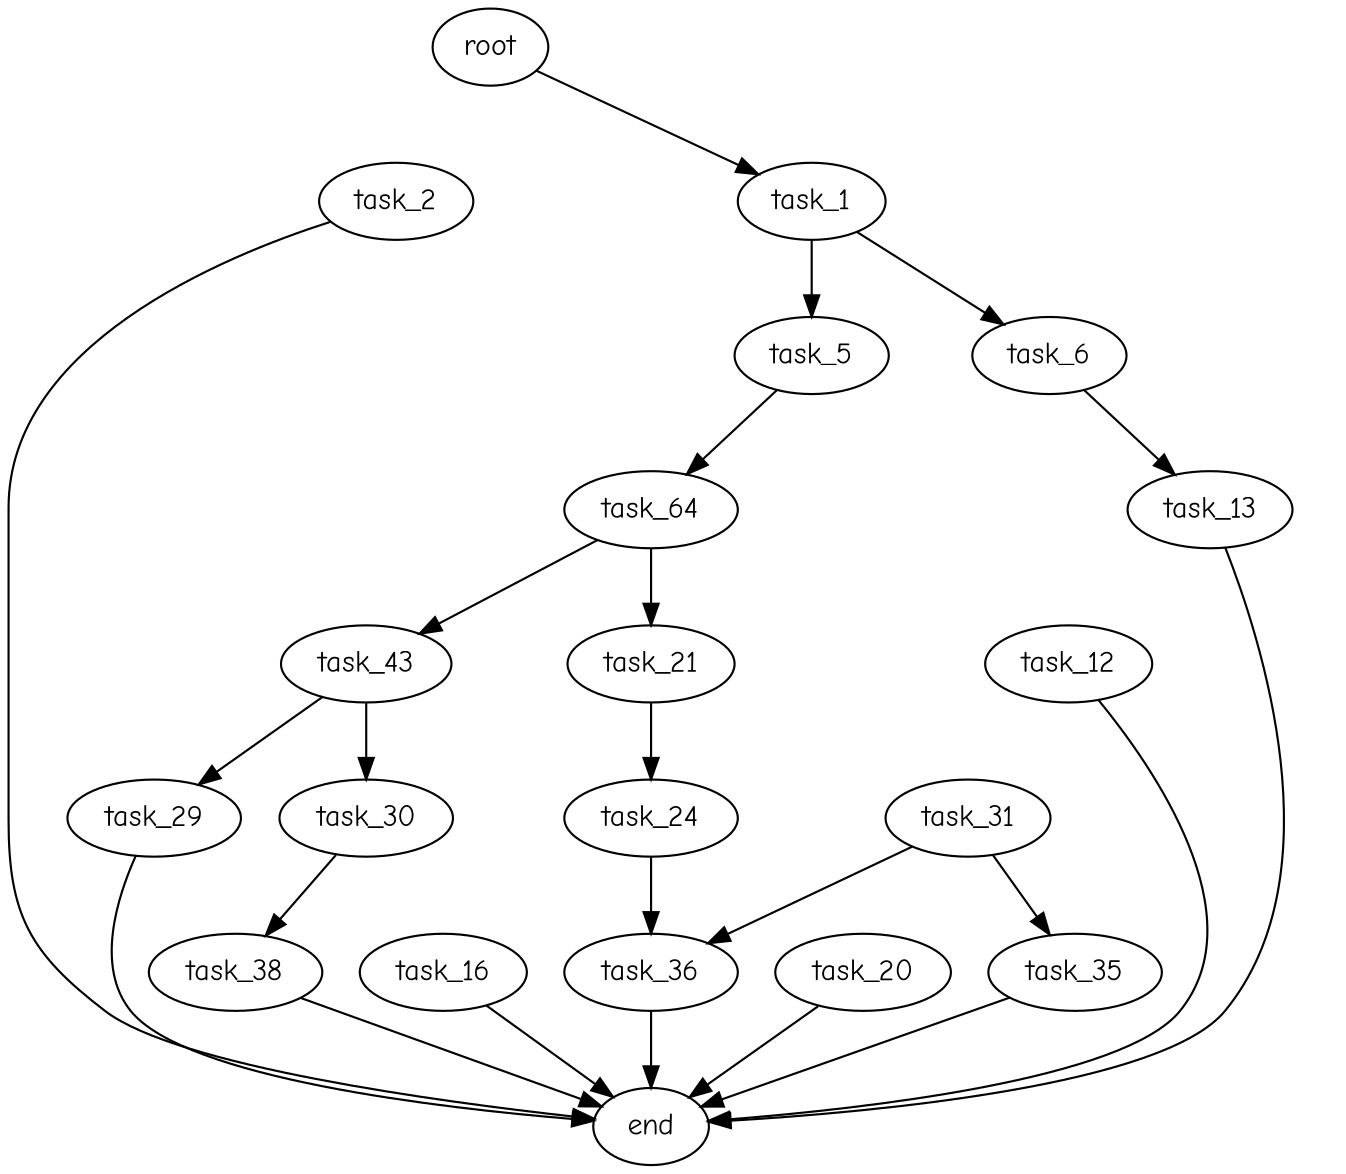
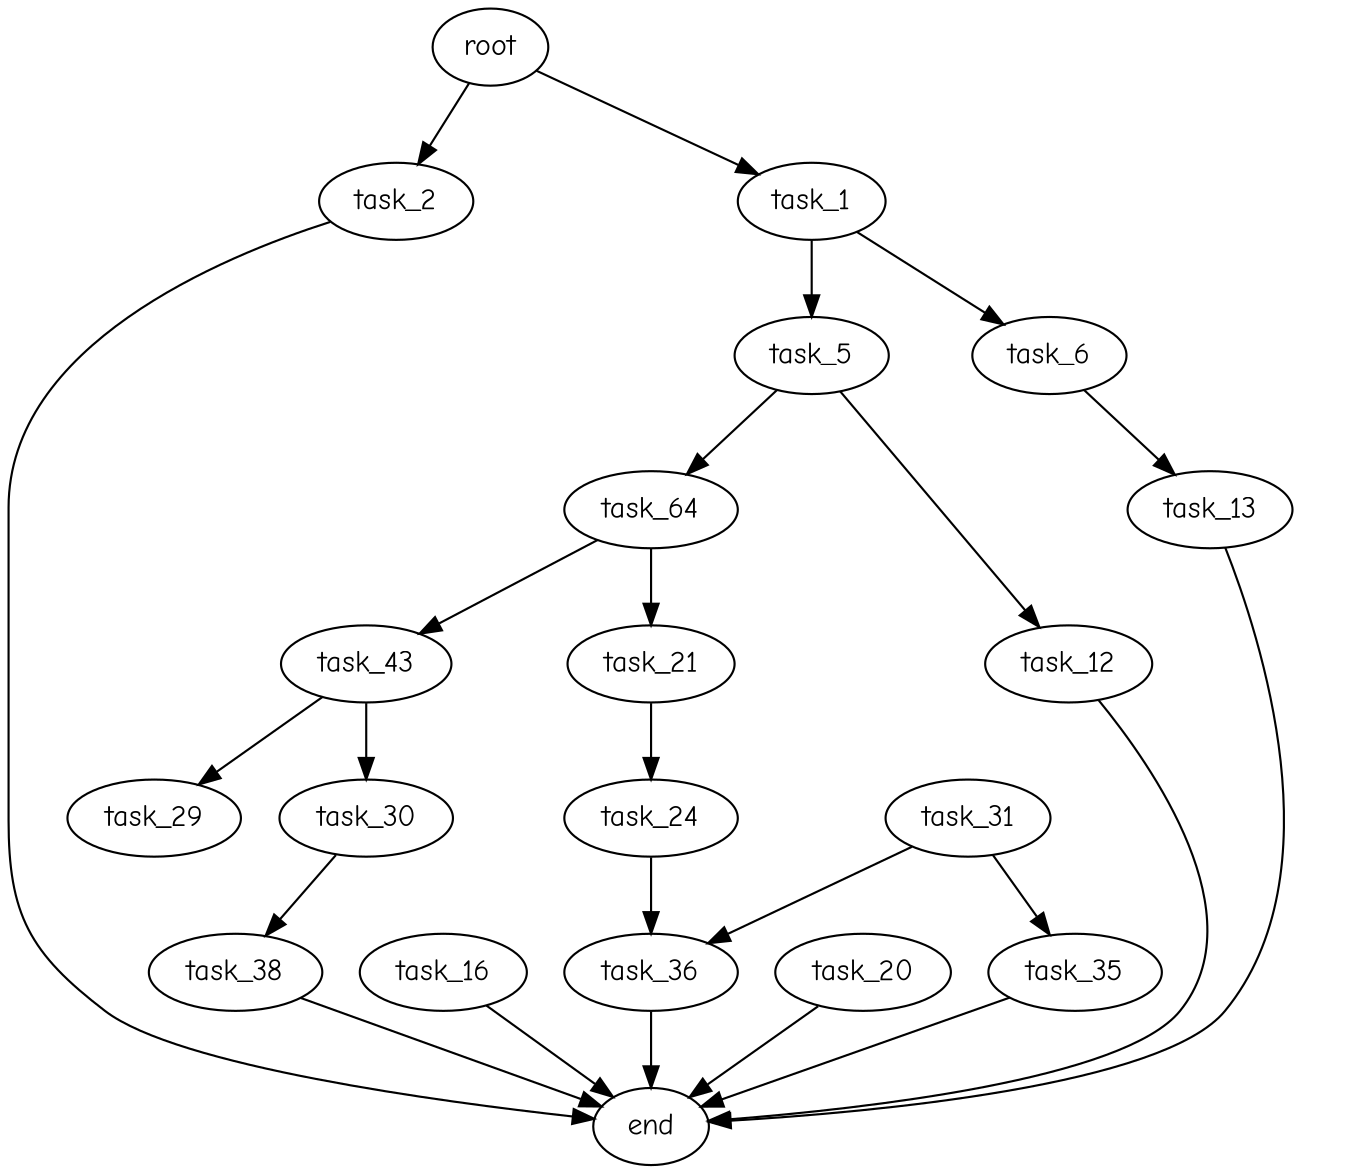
edge "root" -> "task_2": added
edge "task_5" -> "task_12": added
edge "task_29" -> "end": removed
